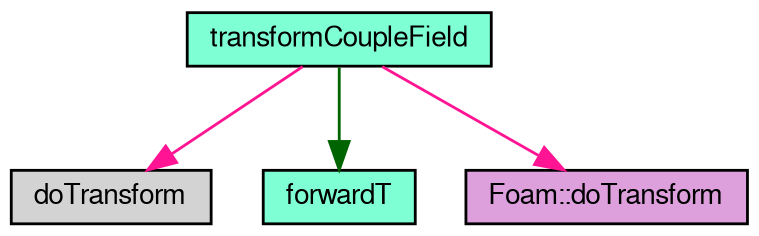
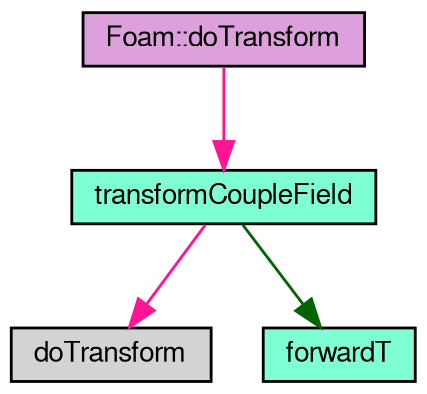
edge "transformCoupleField" -> "Foam::doTransform": reversed
